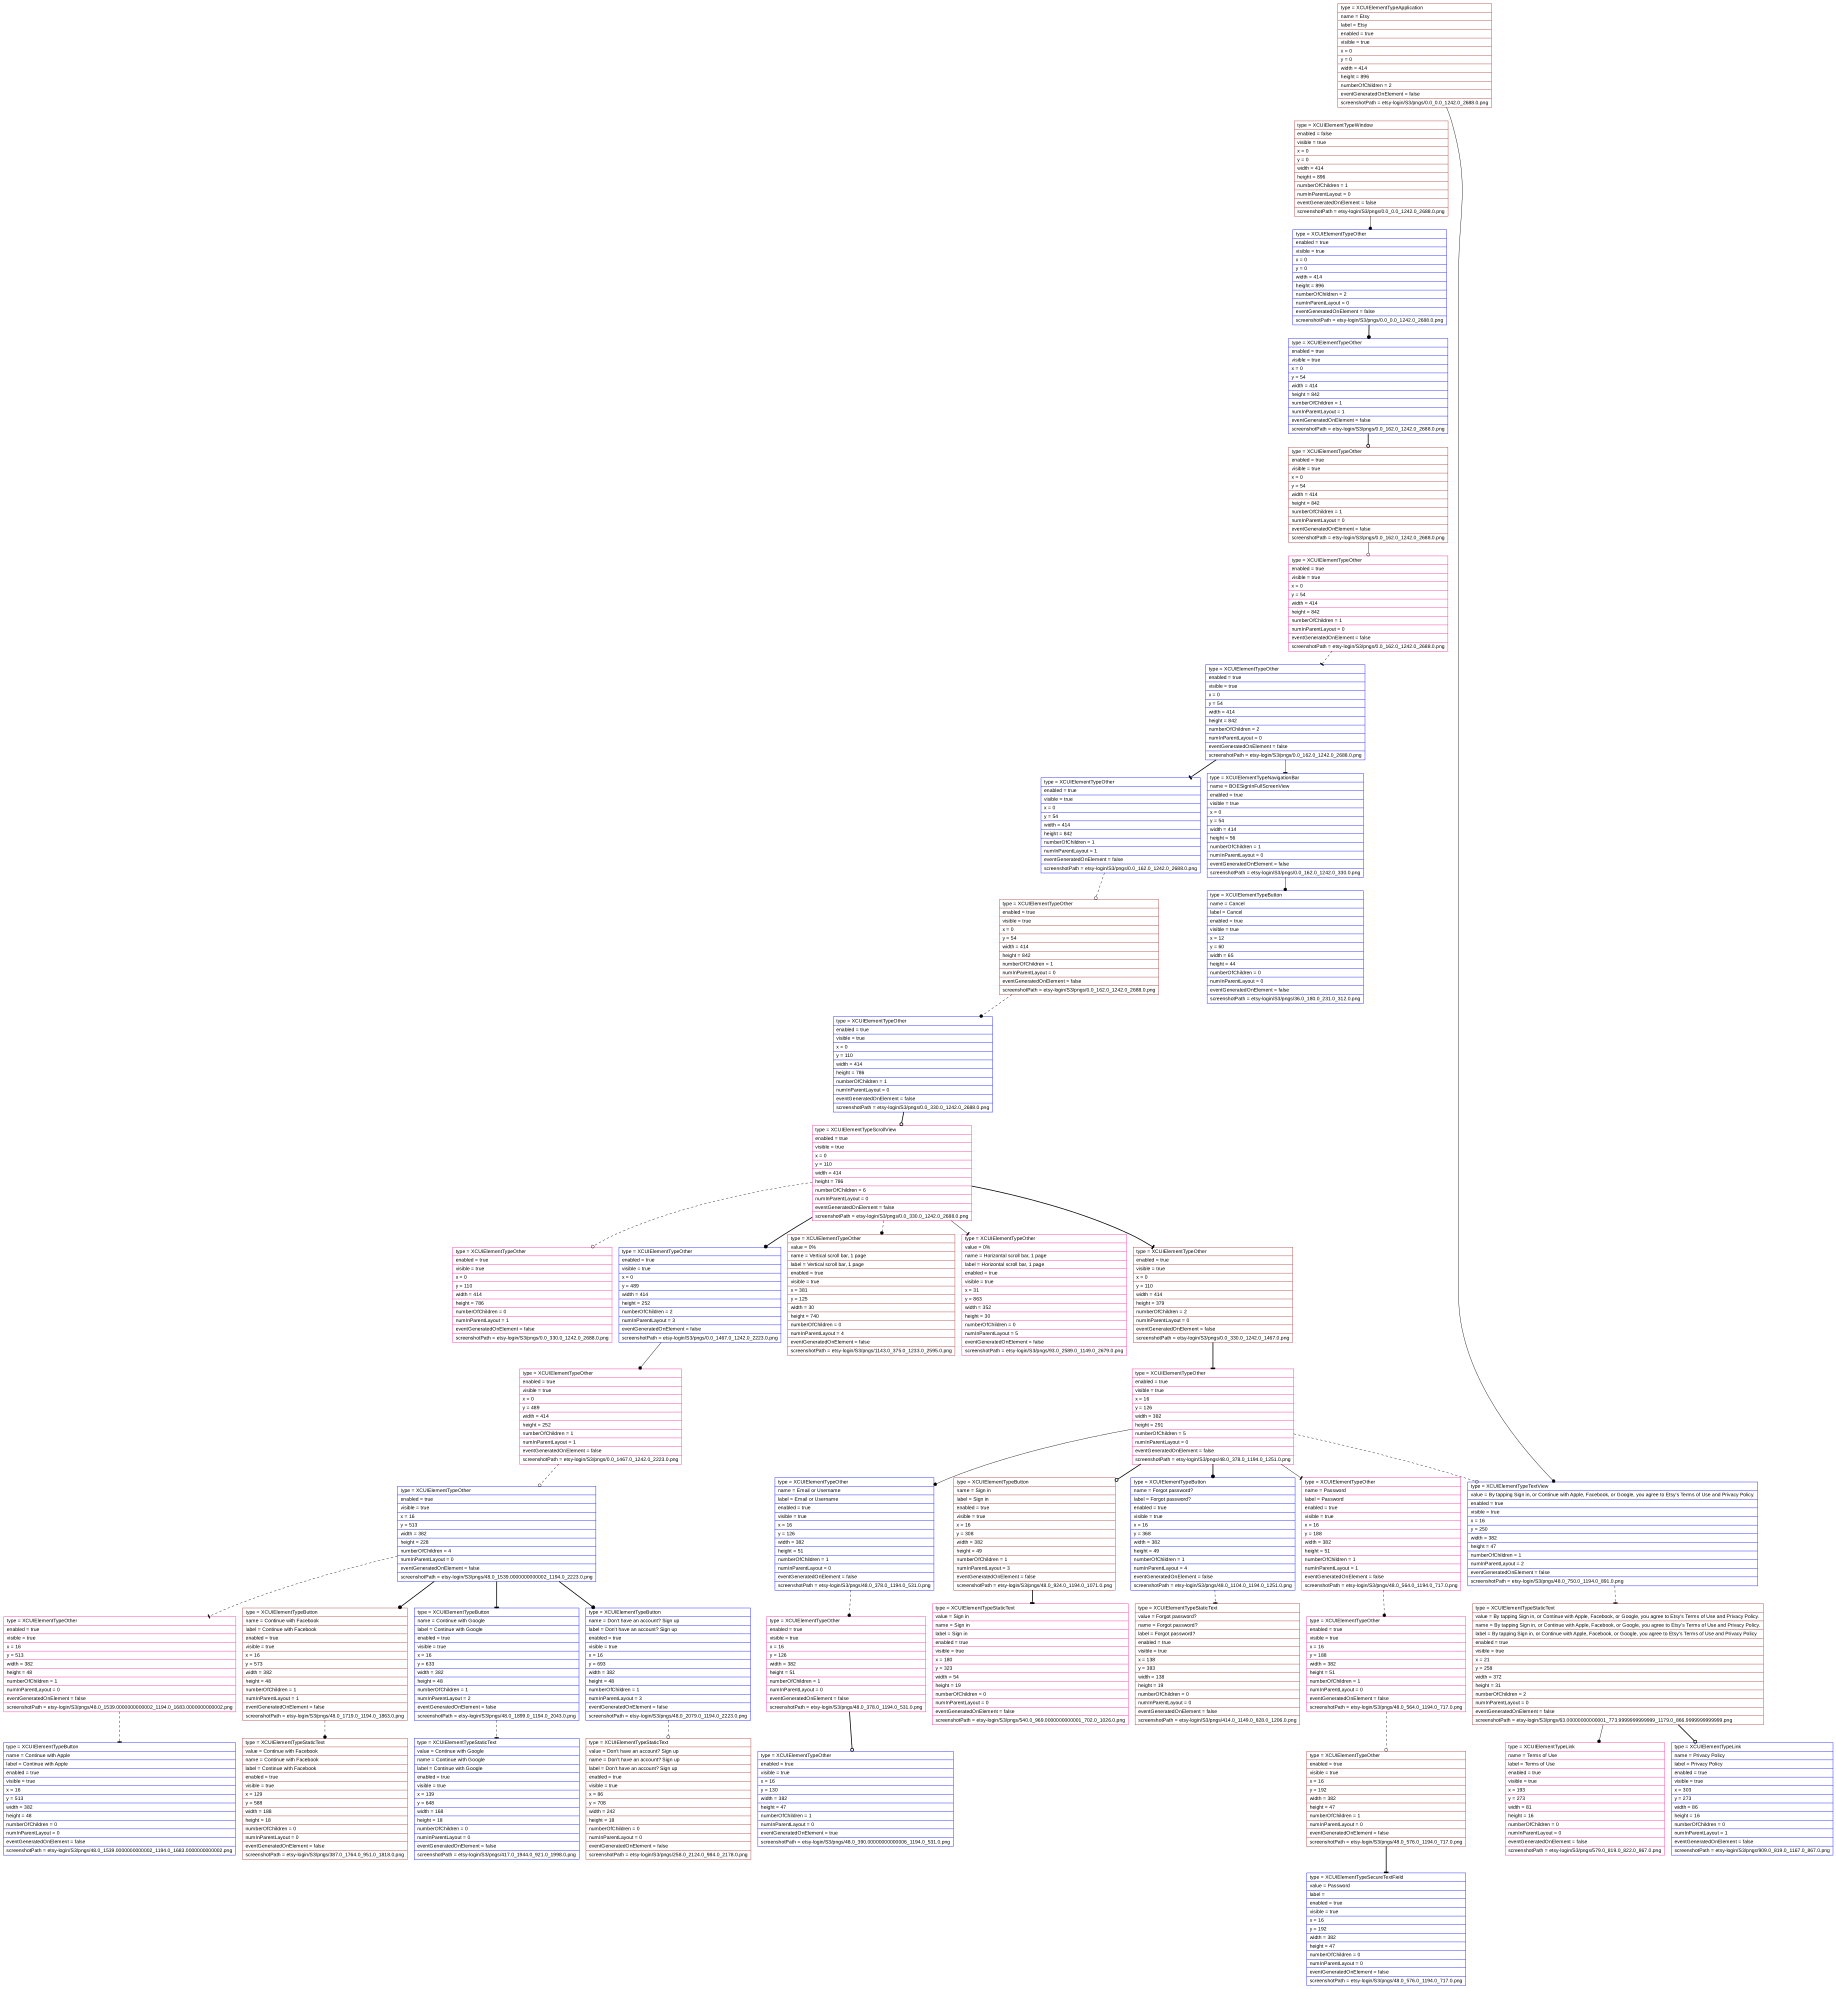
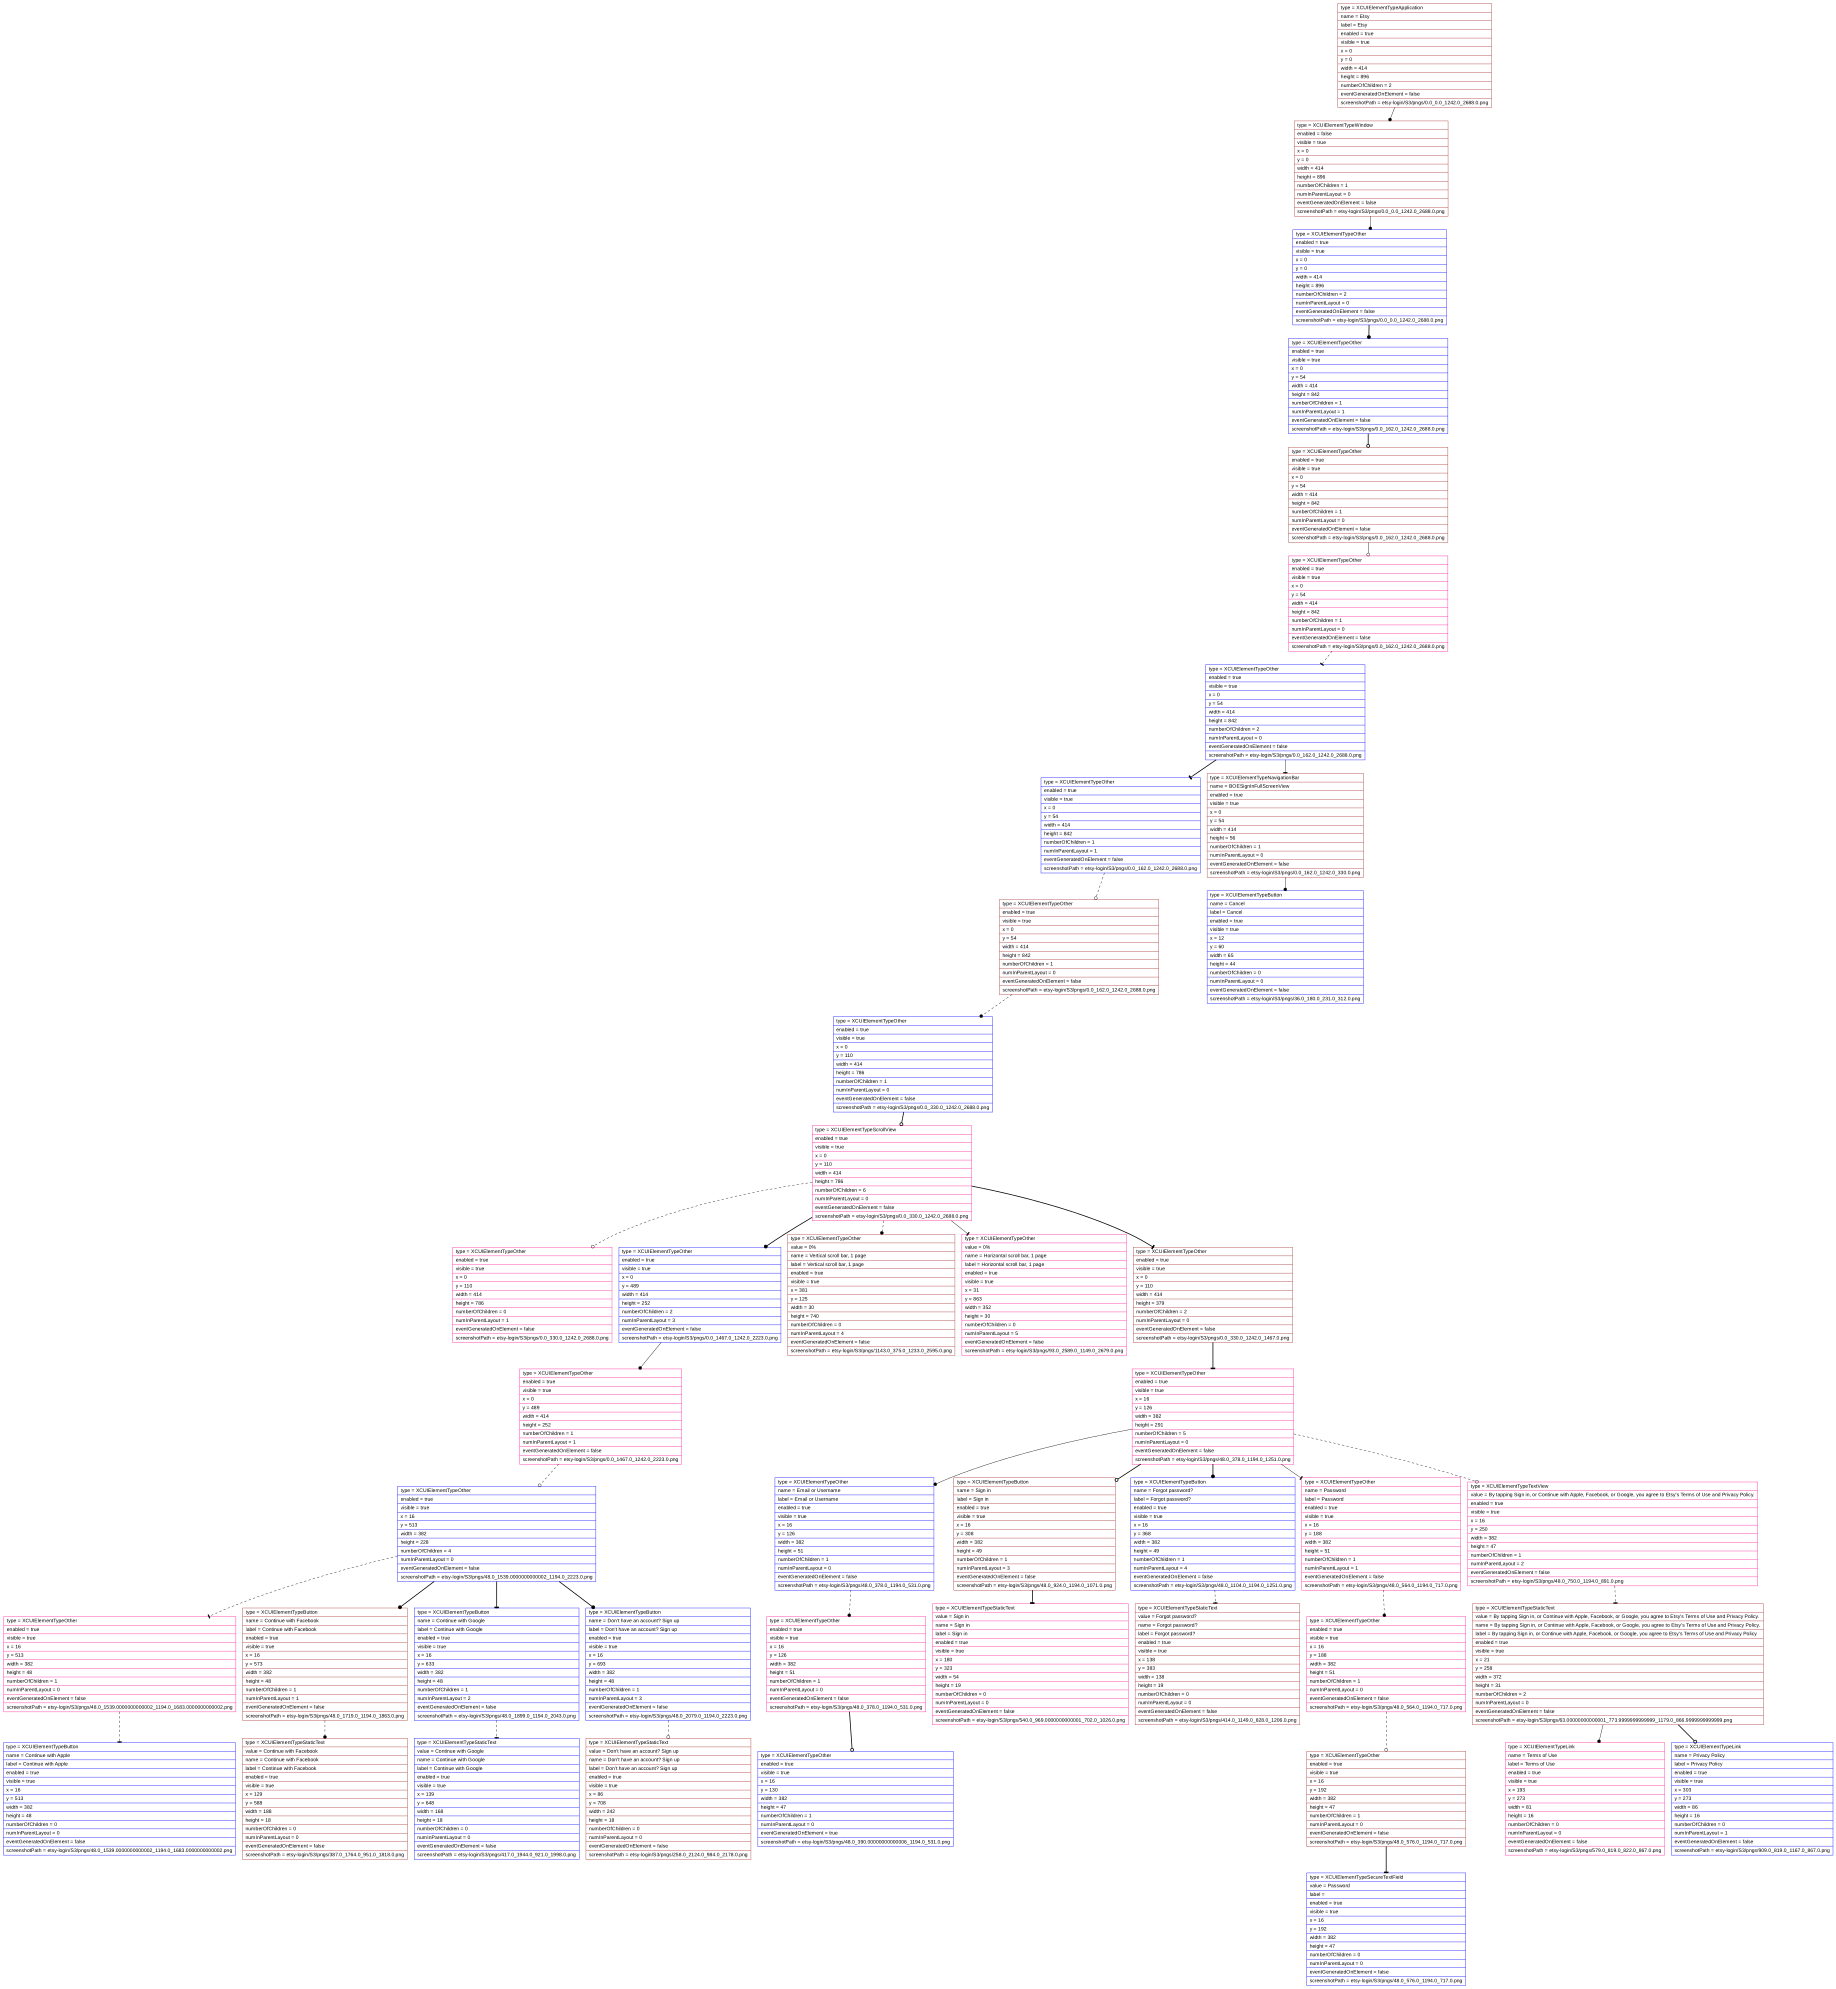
edge "type = XCUIElementTypeApplication" -> "type = XCUIElementTypeTextView": now "type = XCUIElementTypeApplication" -> "type = XCUIElementTypeWindow"
node "type = XCUIElementTypeNavigationBar": color blue -> brown
node "type = XCUIElementTypeTextView": color blue -> deeppink
